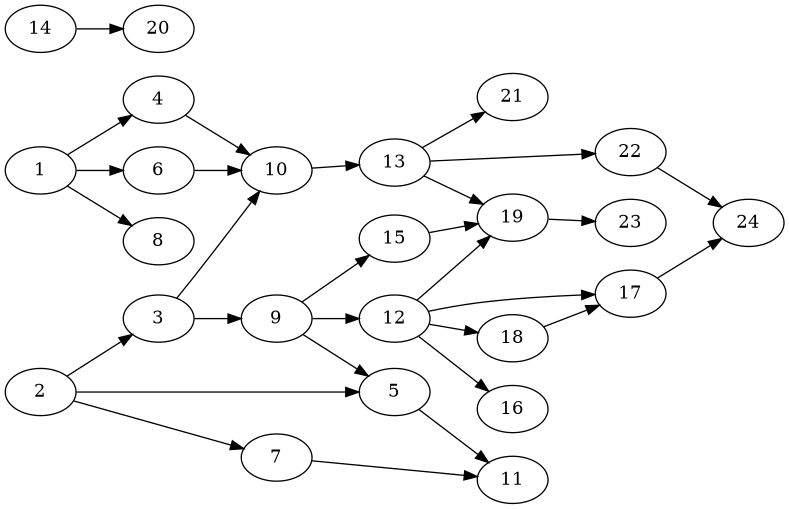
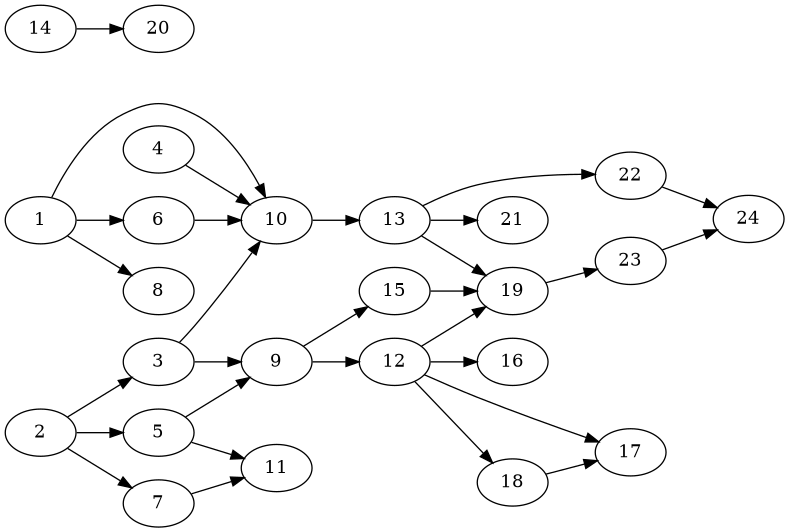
edge "1" -> "4": now "1" -> "10"
edge "17" -> "24": now "23" -> "24"
edge "9" -> "5": reversed
